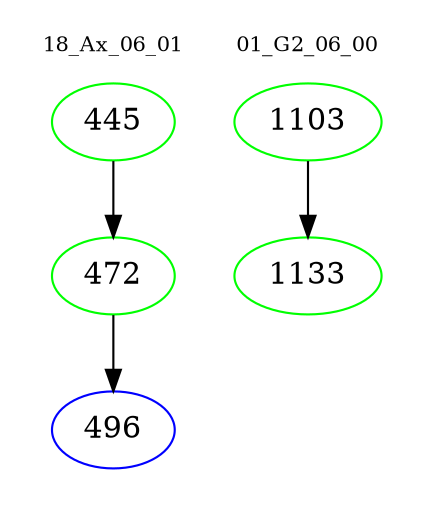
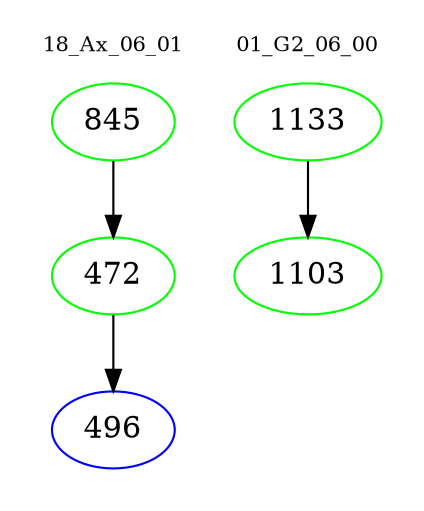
node "445": label "445" -> "845"
edge "1103" -> "1133": reversed
